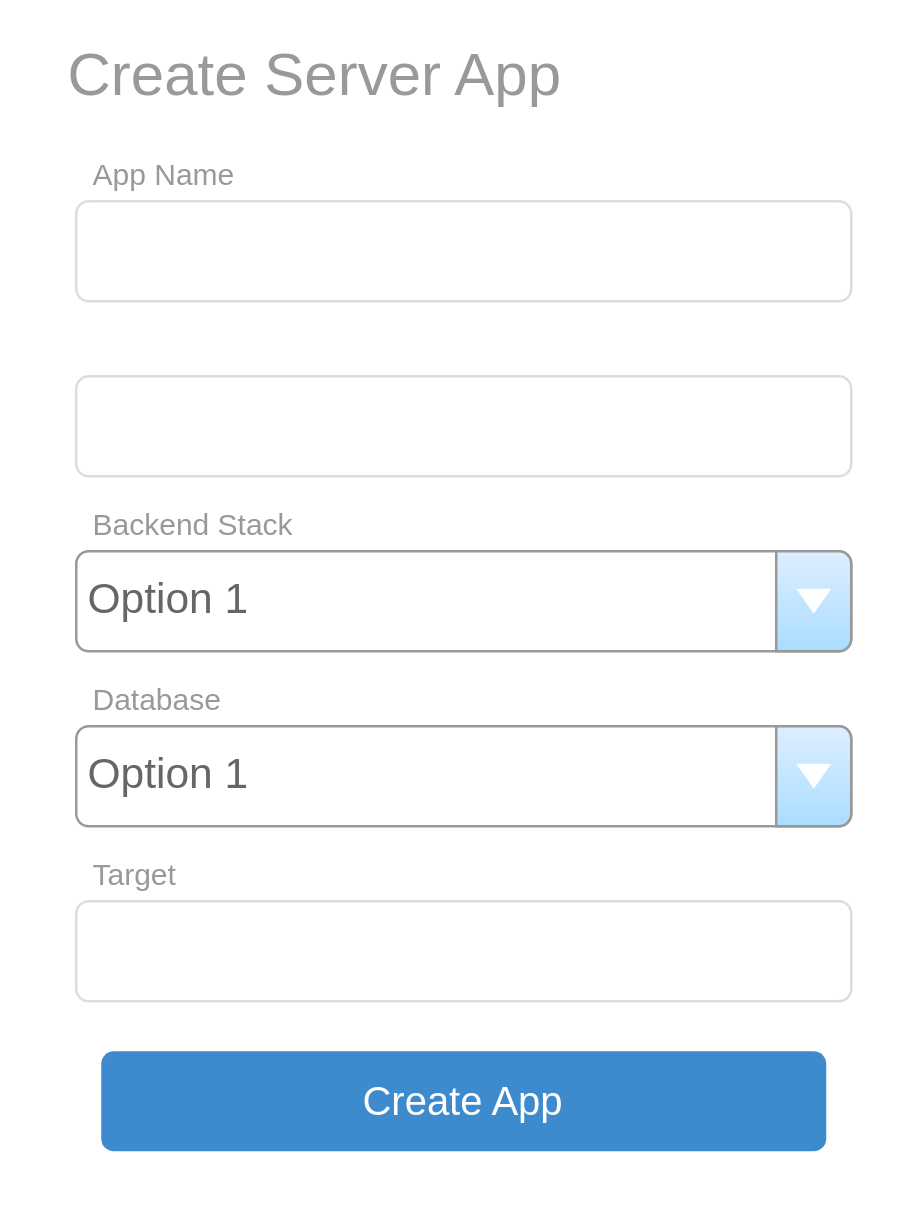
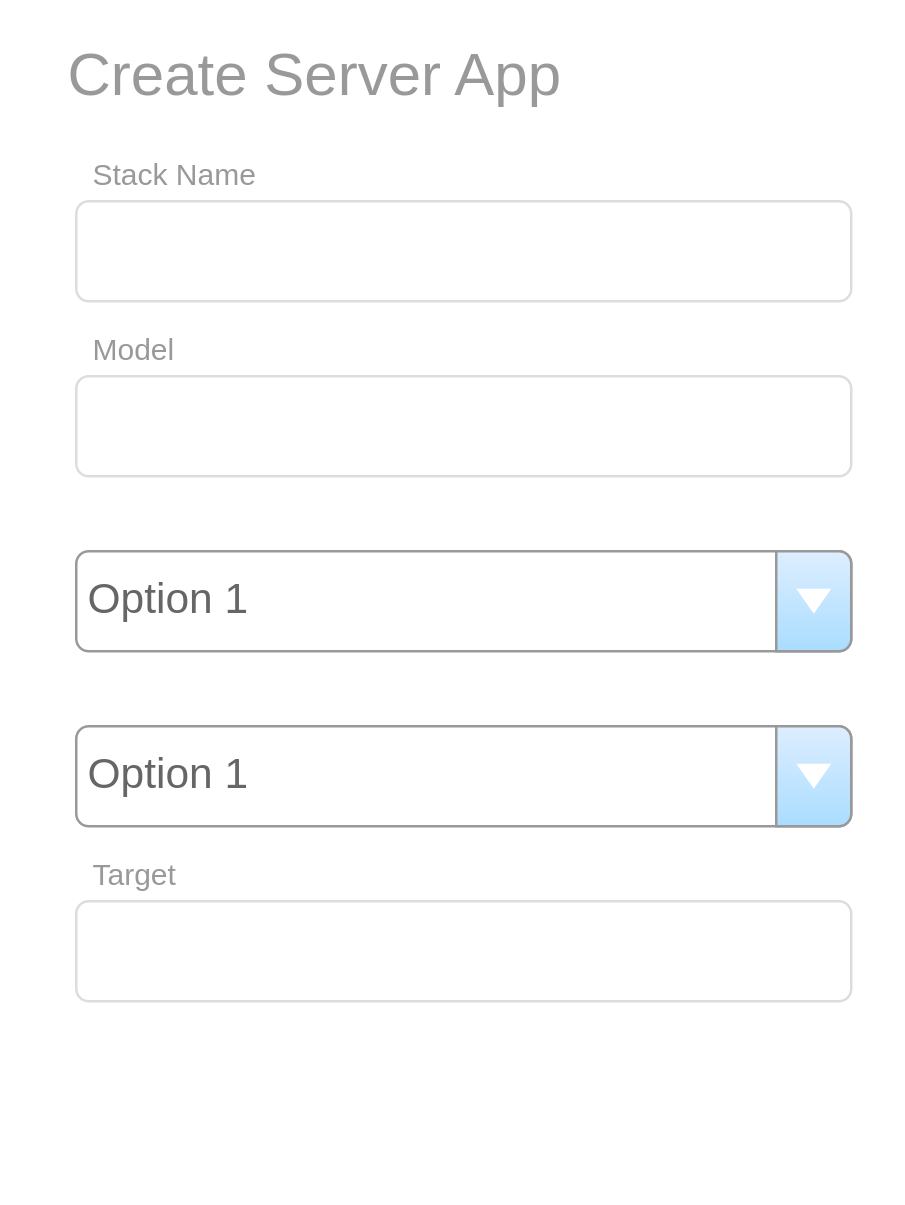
node "App Name": label "App Name" -> "Stack Name"
node "Model": added
node "Backend Stack": removed
node "Database": removed
node "Create App": removed
